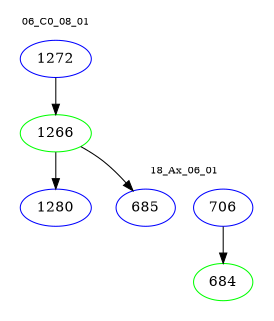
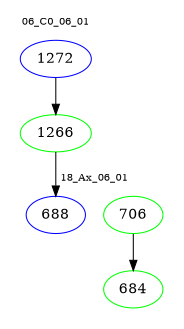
cluster "06_C0_08_01": label "06_C0_08_01" -> "06_C0_06_01"
node "1280": removed
node "685": label "685" -> "688"
node "706": color blue -> green
